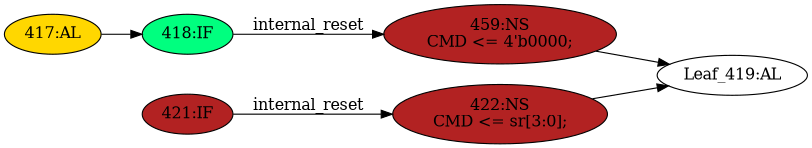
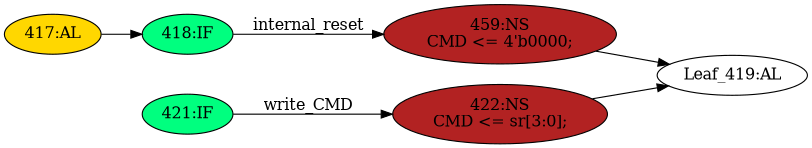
edge "421:IF" -> "422:NS CMD <= sr[3:0];": label "internal_reset" -> "write_CMD"
node "421:IF": fillcolor firebrick -> springgreen
